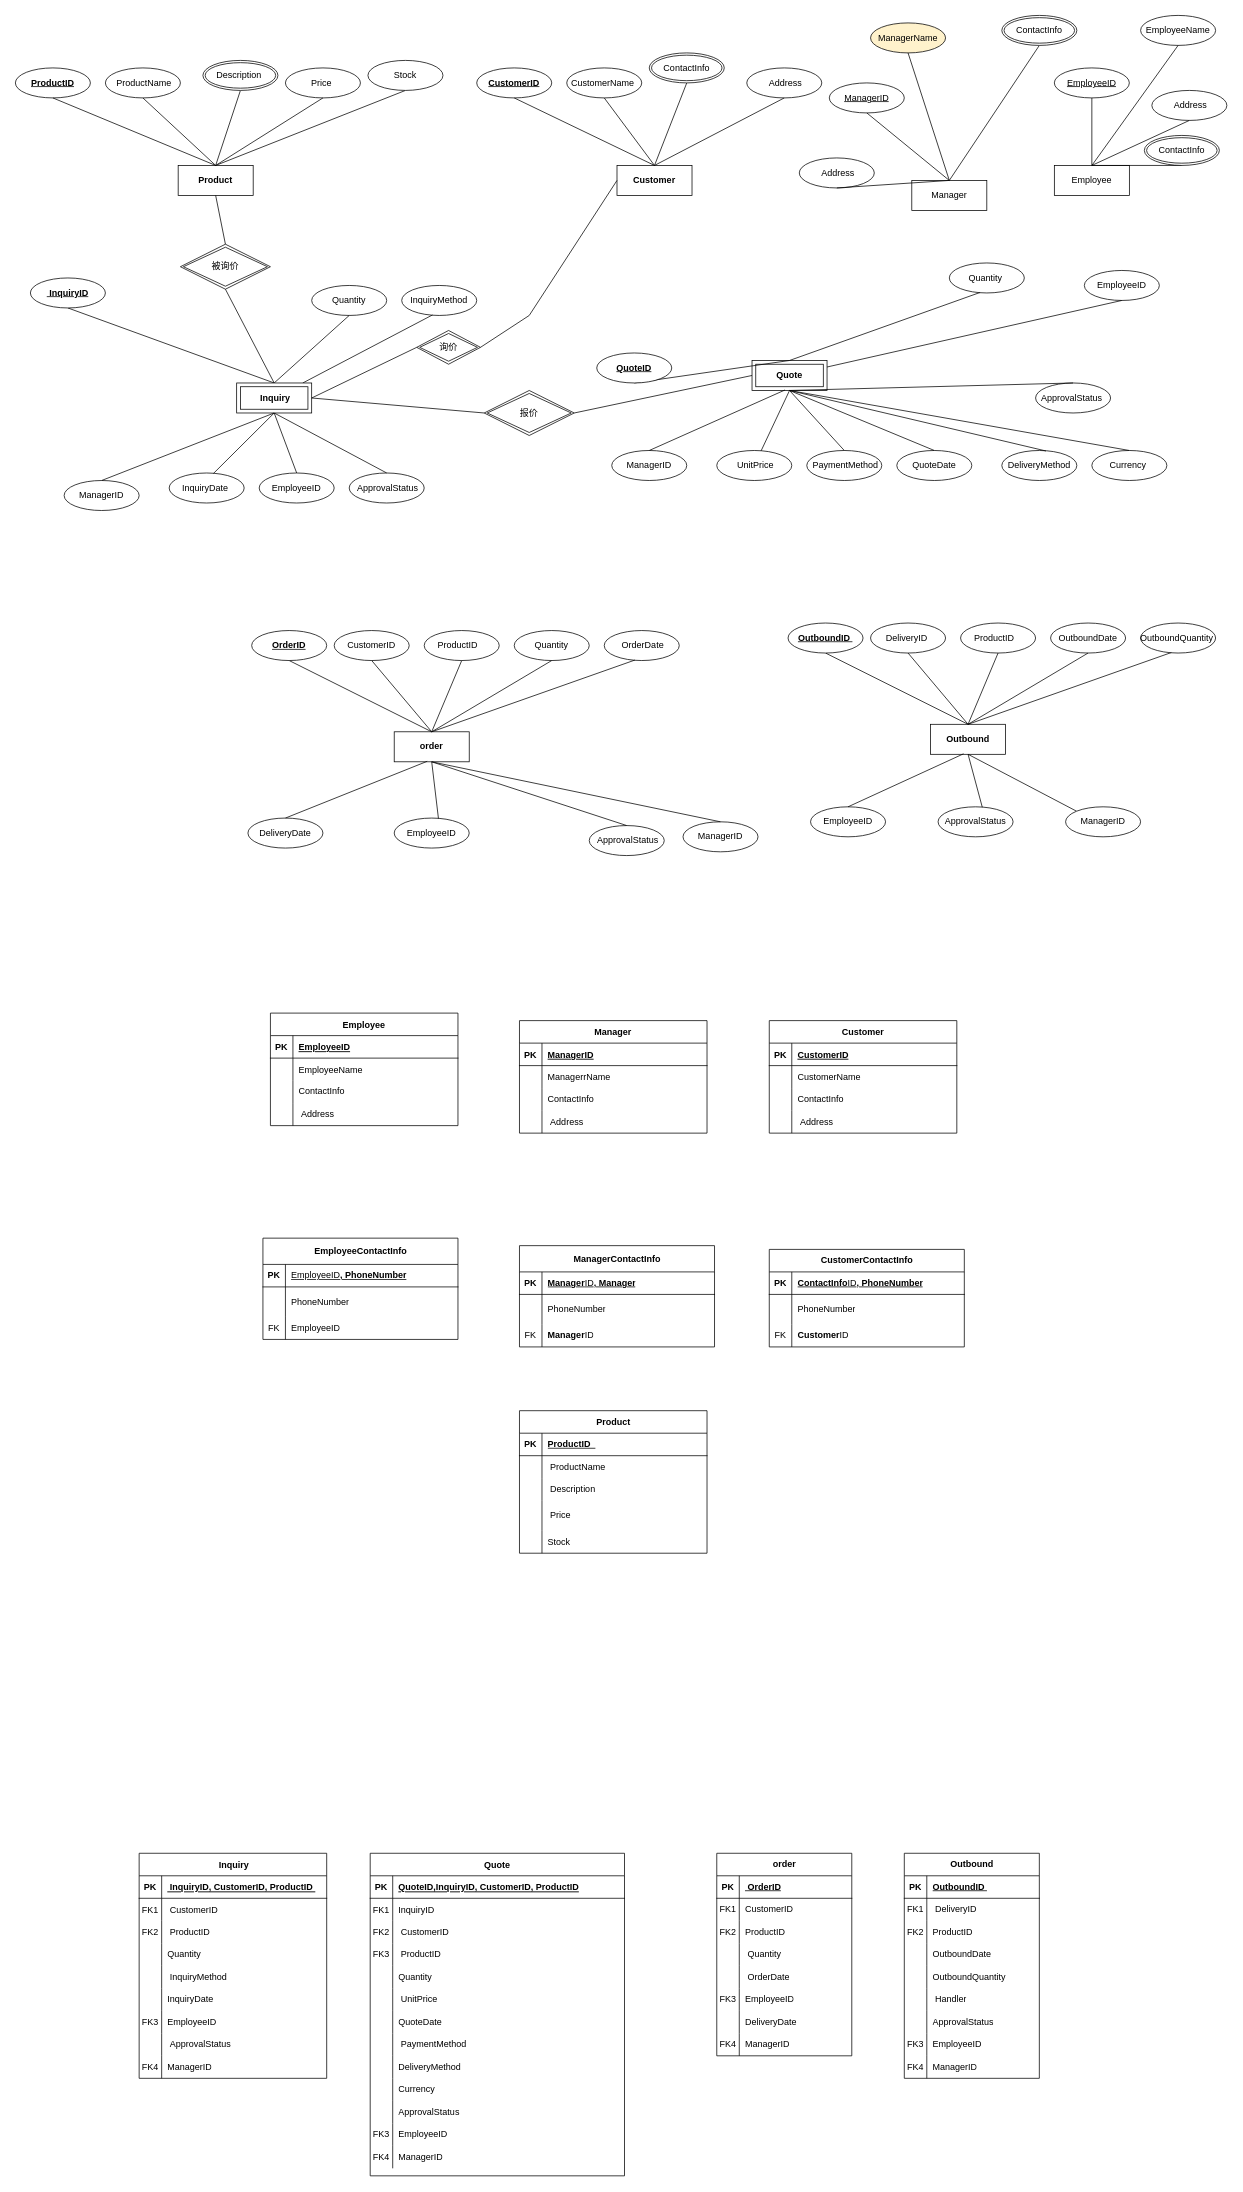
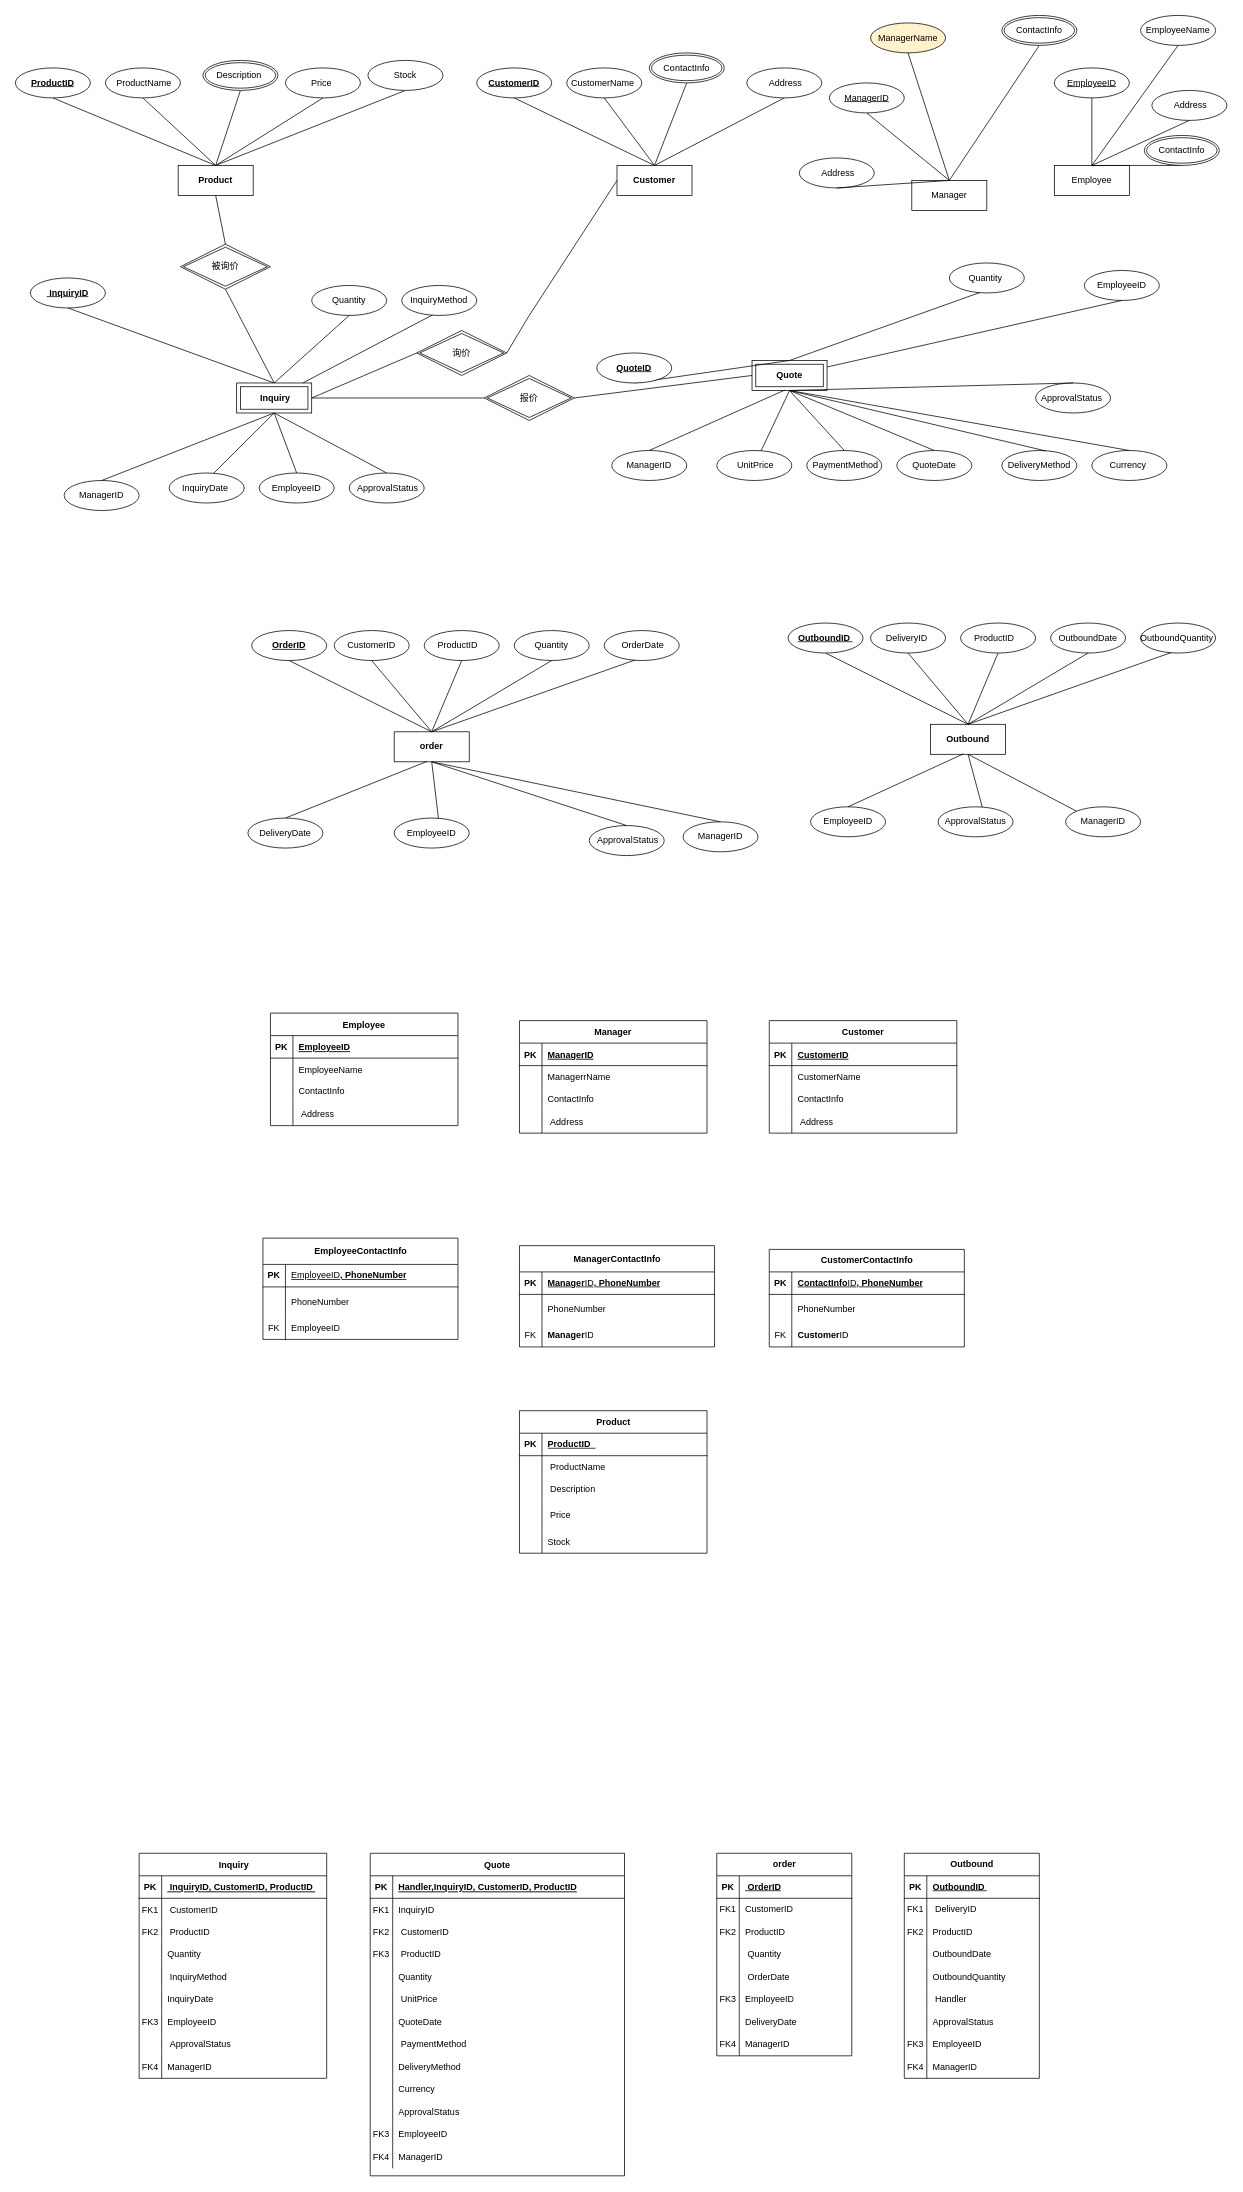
node "询价": size 64x34 -> 90x45
node "报价": moved (529, 413) -> (529, 398)
node "ManagerID, Manager": label "ManagerID, Manager" -> "ManagerID, PhoneNumber"
node "QuoteID,InquiryID, CustomerID, ProductID": label "QuoteID,InquiryID, CustomerID, ProductID" -> "Handler,InquiryID, CustomerID, ProductID"
